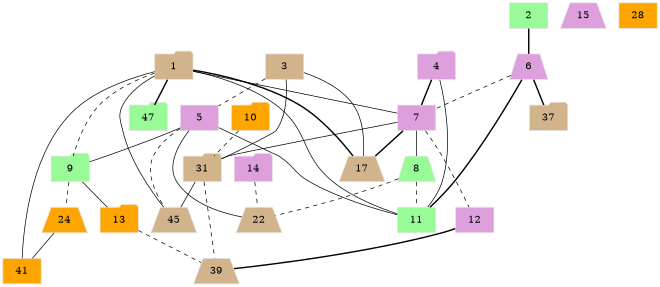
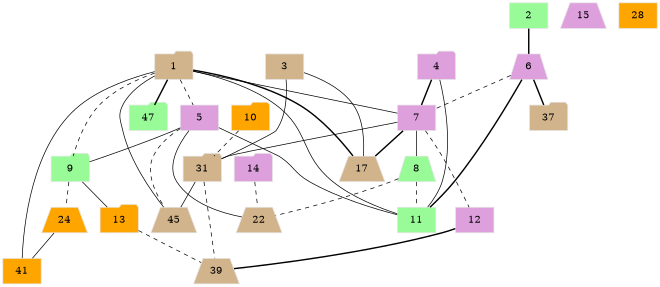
edge "3" -- "5": now "1" -- "5"
